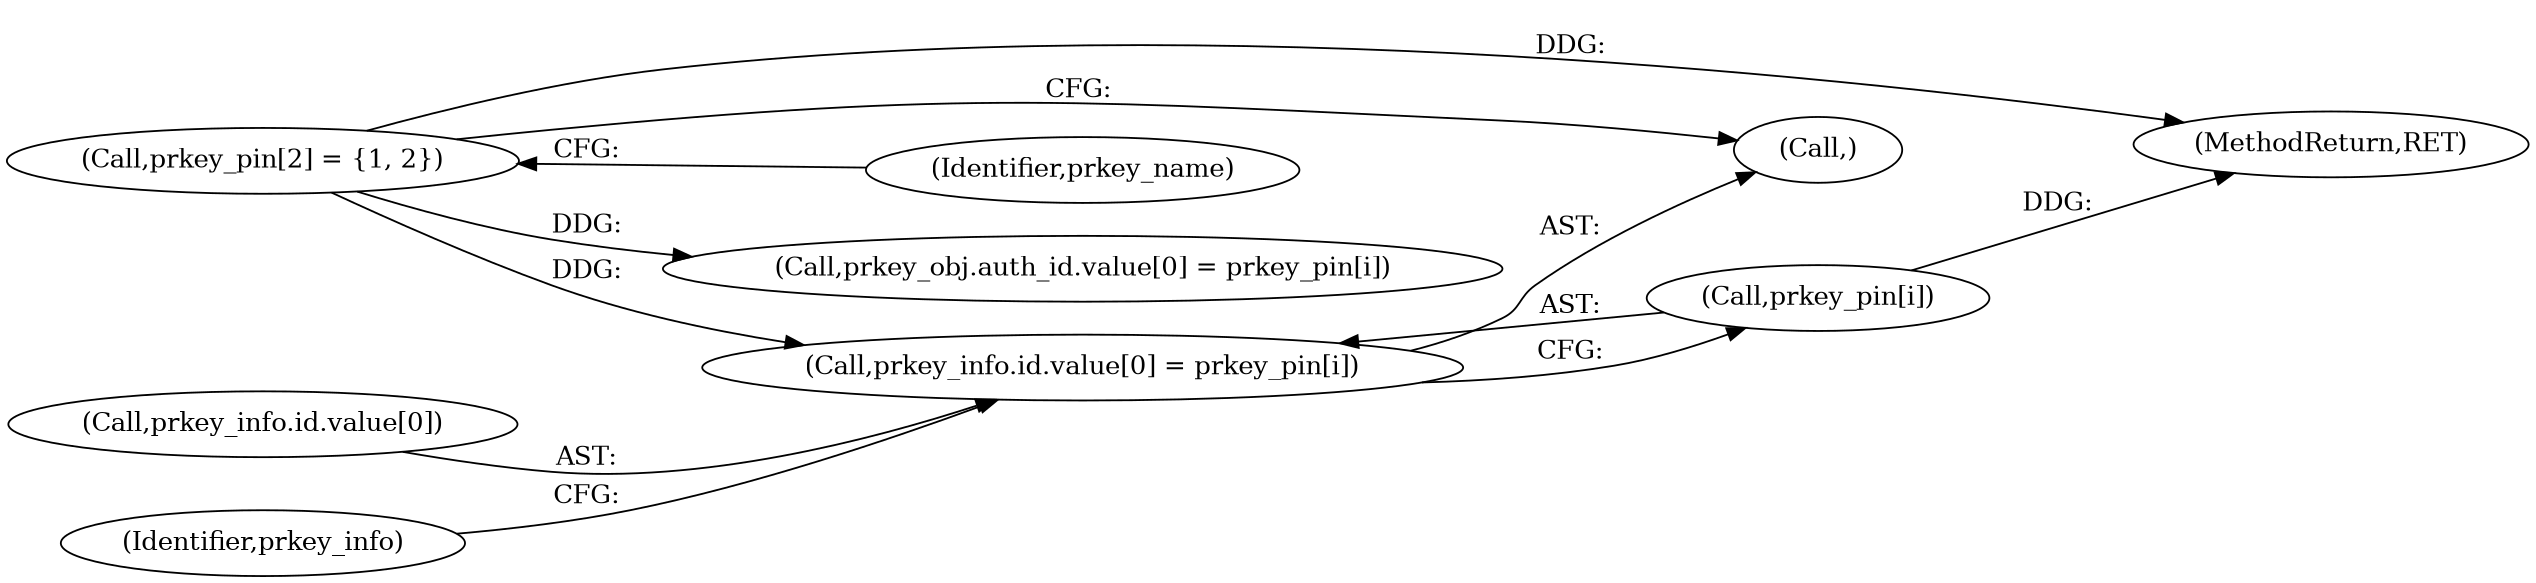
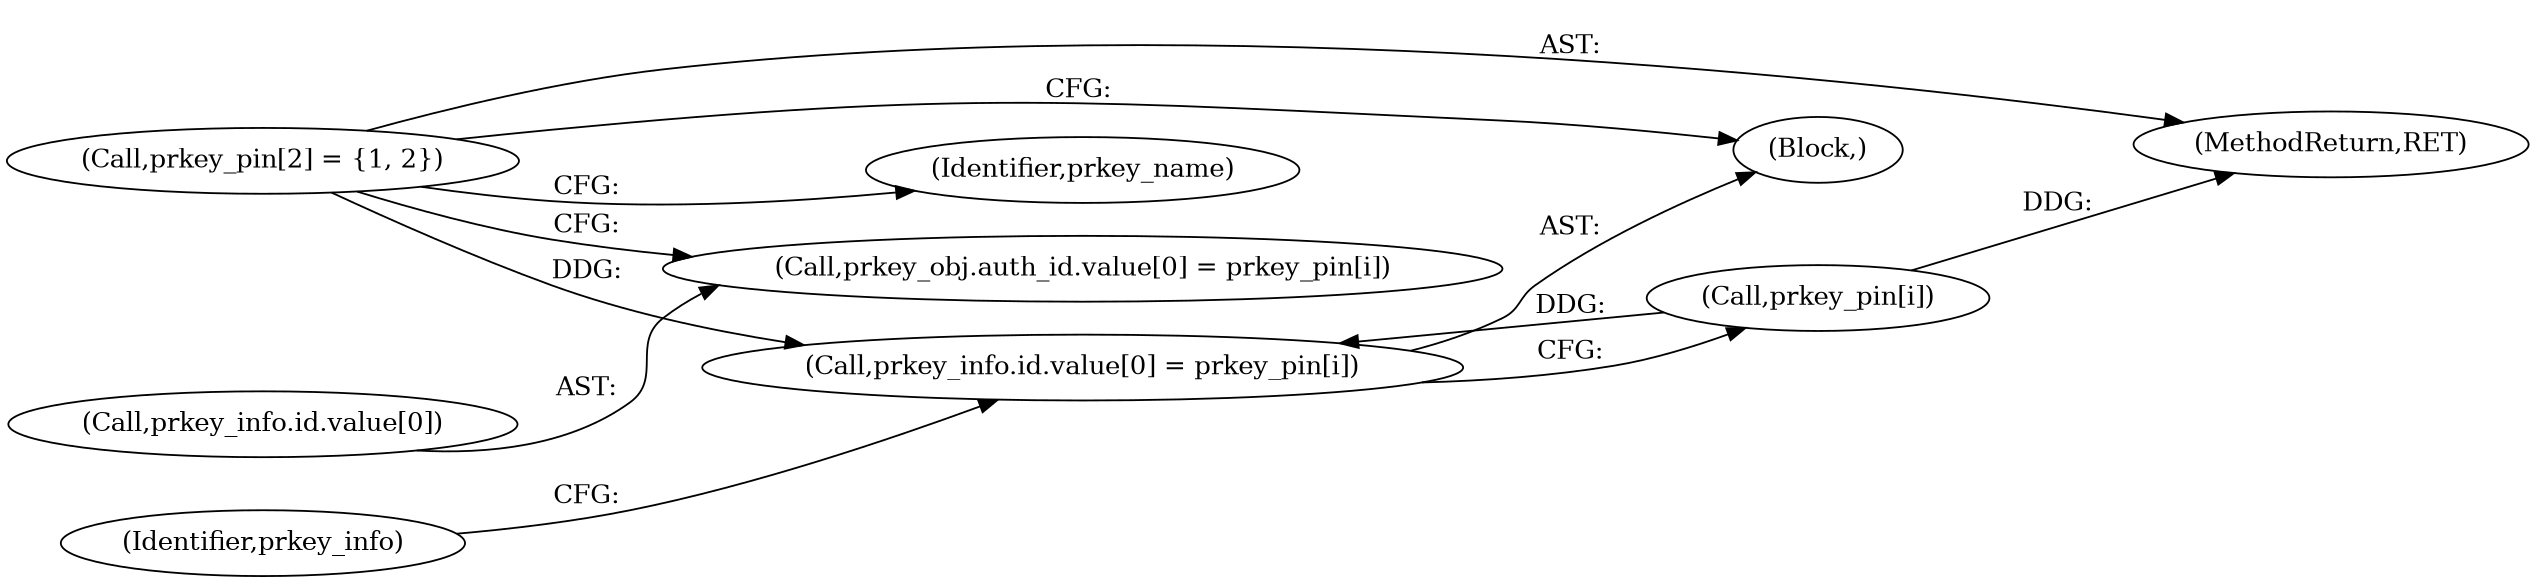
edge "(Call,prkey_pin[2] = {1, 2})" -> "(MethodReturn,RET)": label "DDG: " -> "AST: "
node "(Call,)": label "(Call,)" -> "(Block,)"
edge "(Identifier,prkey_name)" -> "(Call,prkey_pin[2] = {1, 2})": reversed
edge "(Call,prkey_pin[2] = {1, 2})" -> "(Call,prkey_obj.auth_id.value[0] = prkey_pin[i])": label "DDG: " -> "CFG: "
edge "(Call,prkey_pin[i])" -> "(Call,prkey_info.id.value[0] = prkey_pin[i])": label "AST: " -> "DDG: "
edge "(Call,prkey_info.id.value[0])" -> "(Call,prkey_info.id.value[0] = prkey_pin[i])": now "(Call,prkey_info.id.value[0])" -> "(Call,prkey_obj.auth_id.value[0] = prkey_pin[i])"
